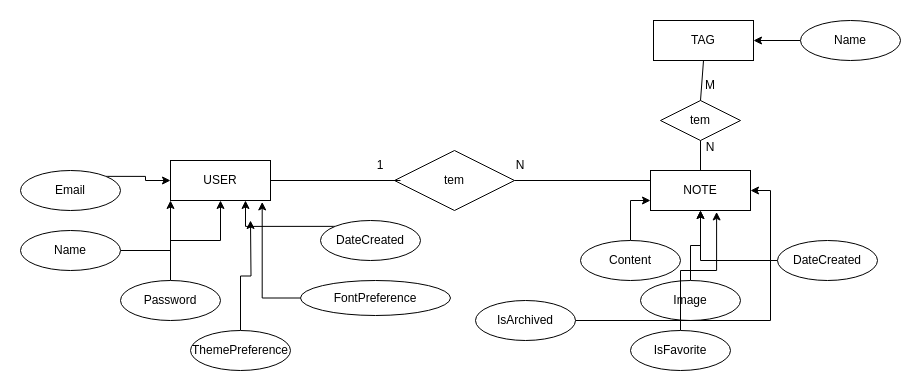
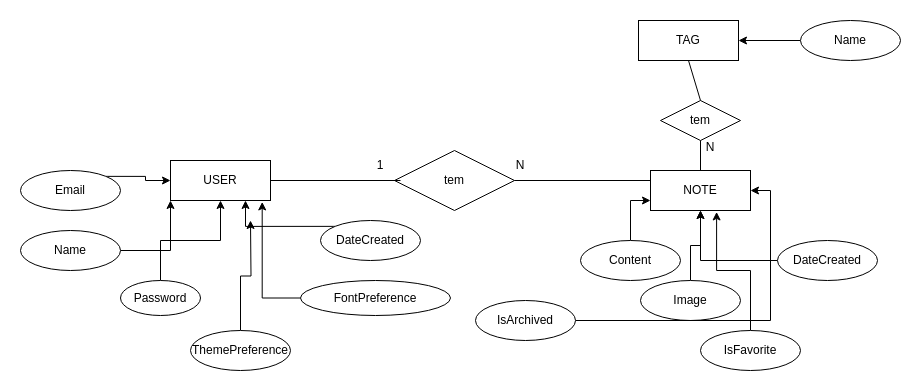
node "TAG": moved (704, 41) -> (689, 41)
node "M": removed
node "Password": size 100x40 -> 80x35
node "IsFavorite": moved (681, 351) -> (751, 351)
